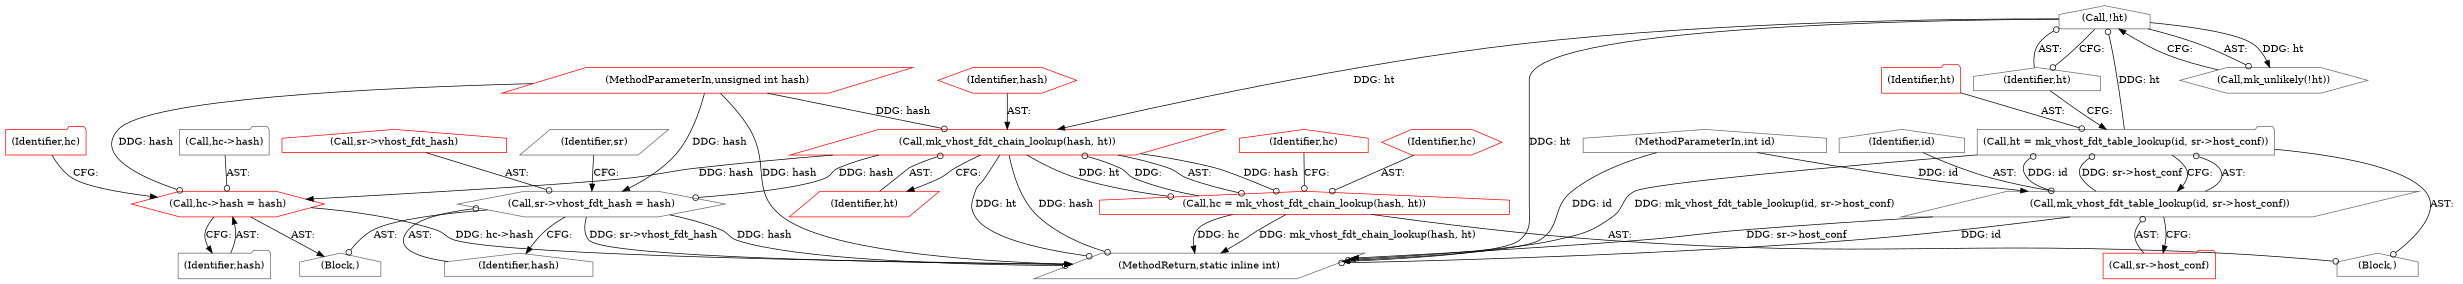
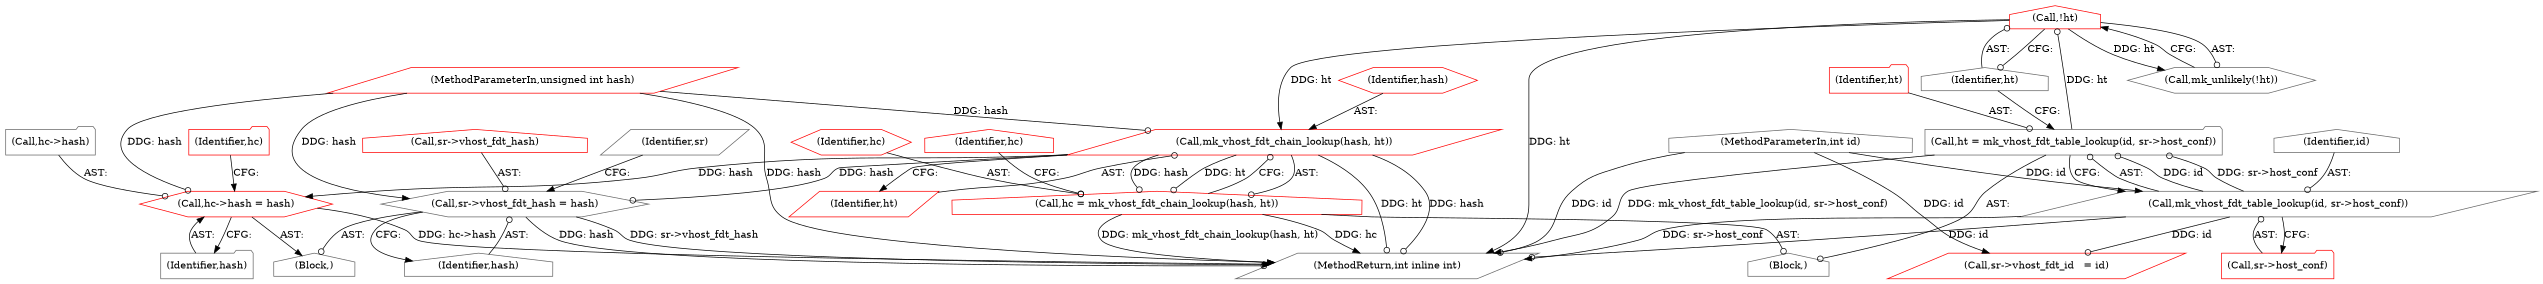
node "(Call,!ht)": color gray40 -> red
edge "(Call,hc = mk_vhost_fdt_chain_lookup(hash, ht))" -> "(Call,mk_vhost_fdt_chain_lookup(hash, ht))": label "DDG: " -> "CFG: "
node "(MethodReturn,static inline int)": label "(MethodReturn,static inline int)" -> "(MethodReturn,int inline int)"
node "(Call,sr->vhost_fdt_id   = id)": added
